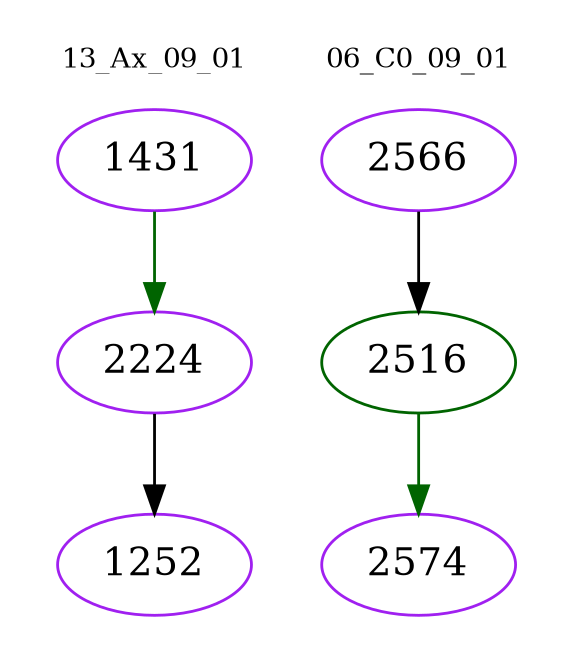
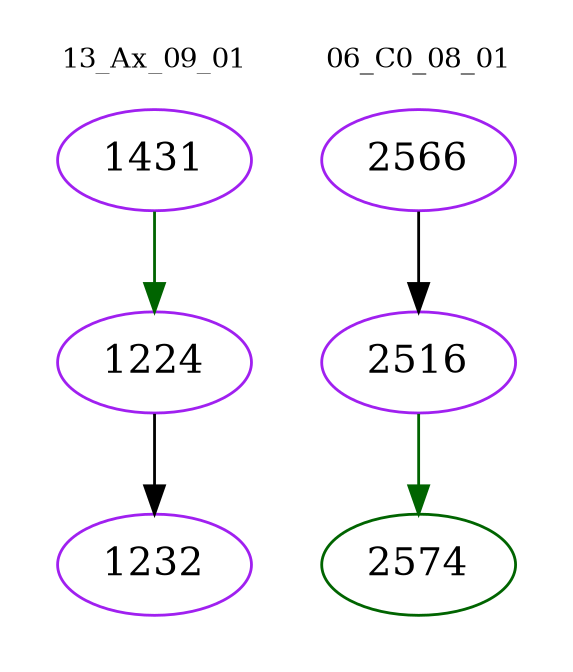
cluster "06_C0_09_01": label "06_C0_09_01" -> "06_C0_08_01"
node "2224": label "2224" -> "1224"
node "2516": color darkgreen -> purple
node "1252": label "1252" -> "1232"
node "2574": color purple -> darkgreen
